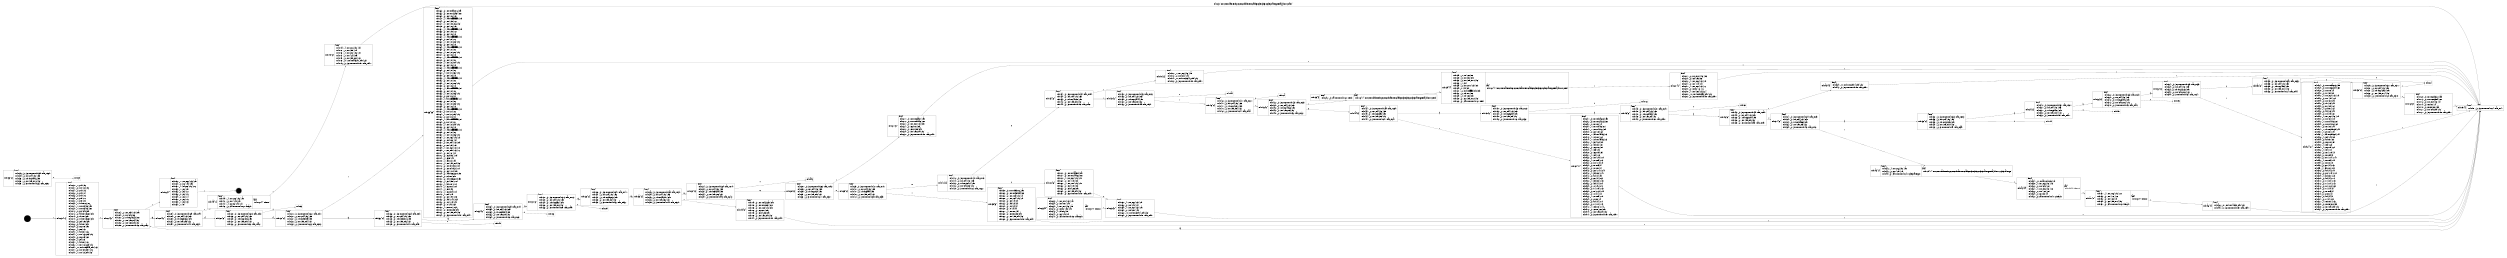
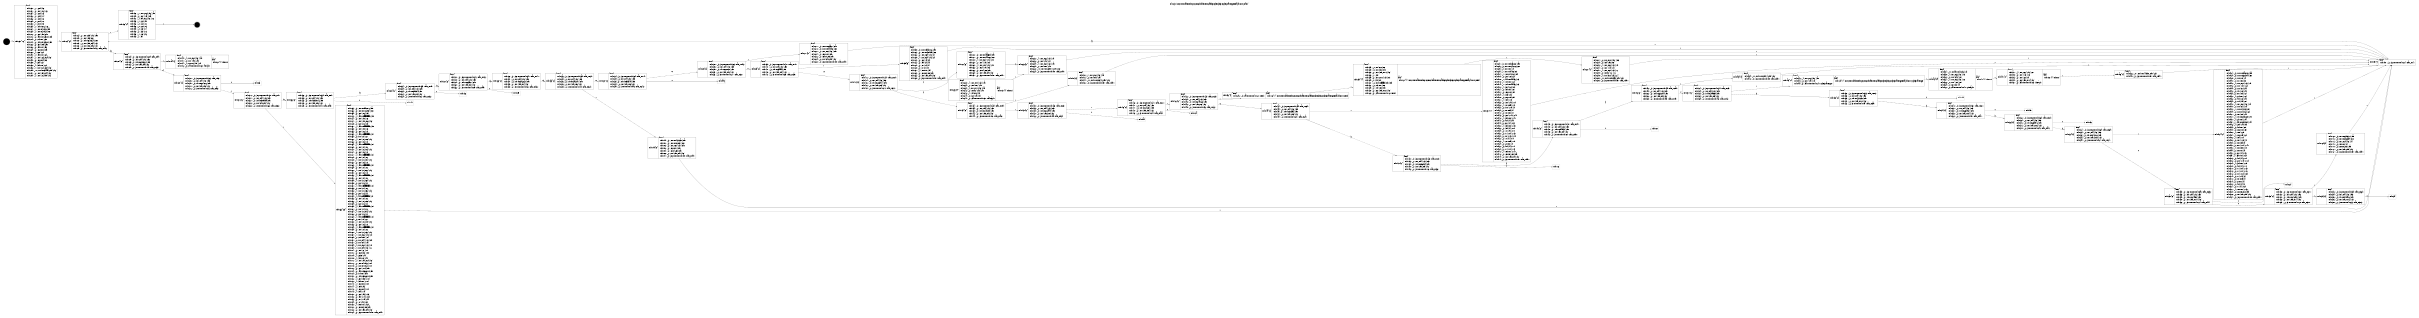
node "0x4017bd [30]": removed
edge "0x4015bc [28]" -> "0x401c24": now "0x4015bc [28]" -> "0x4015d8 [28]"
